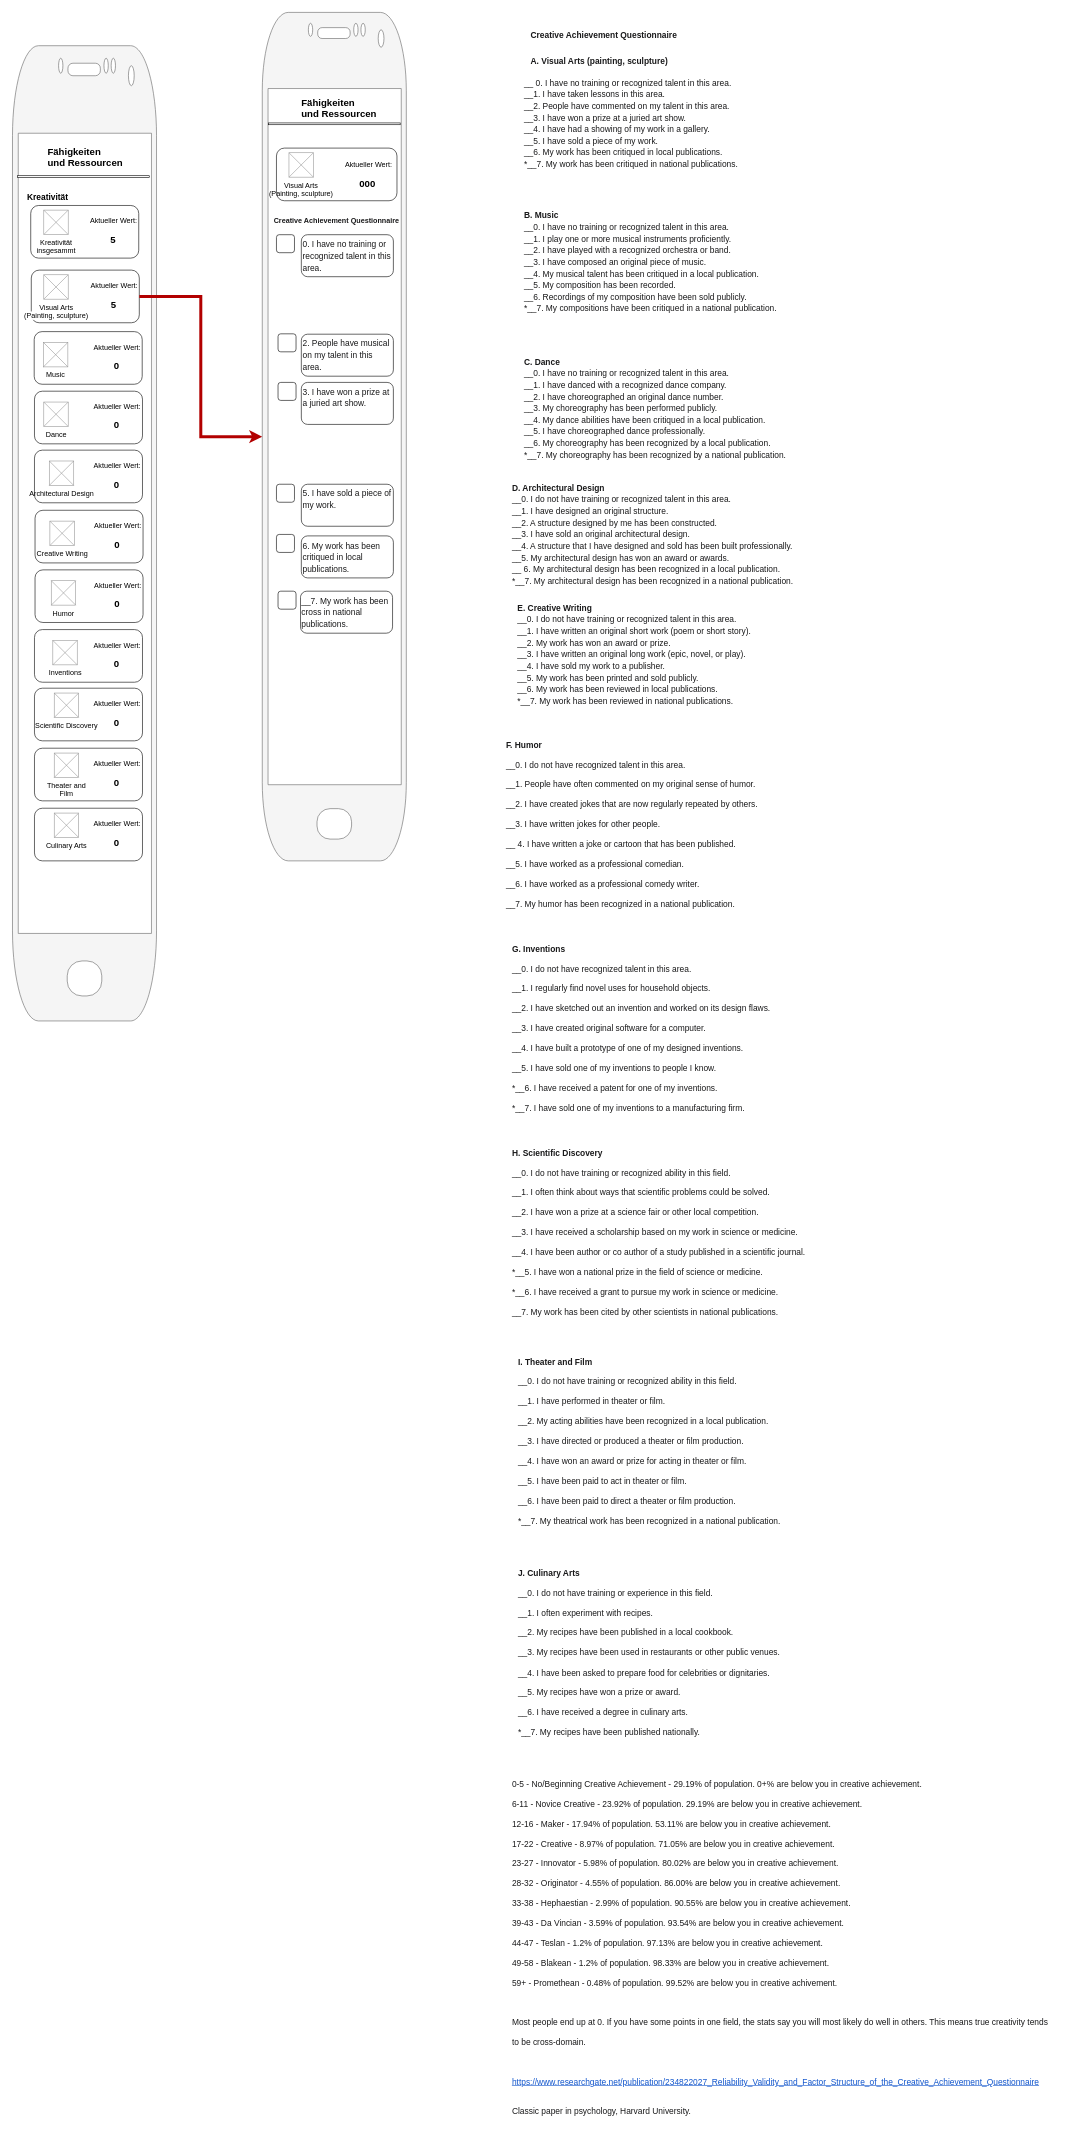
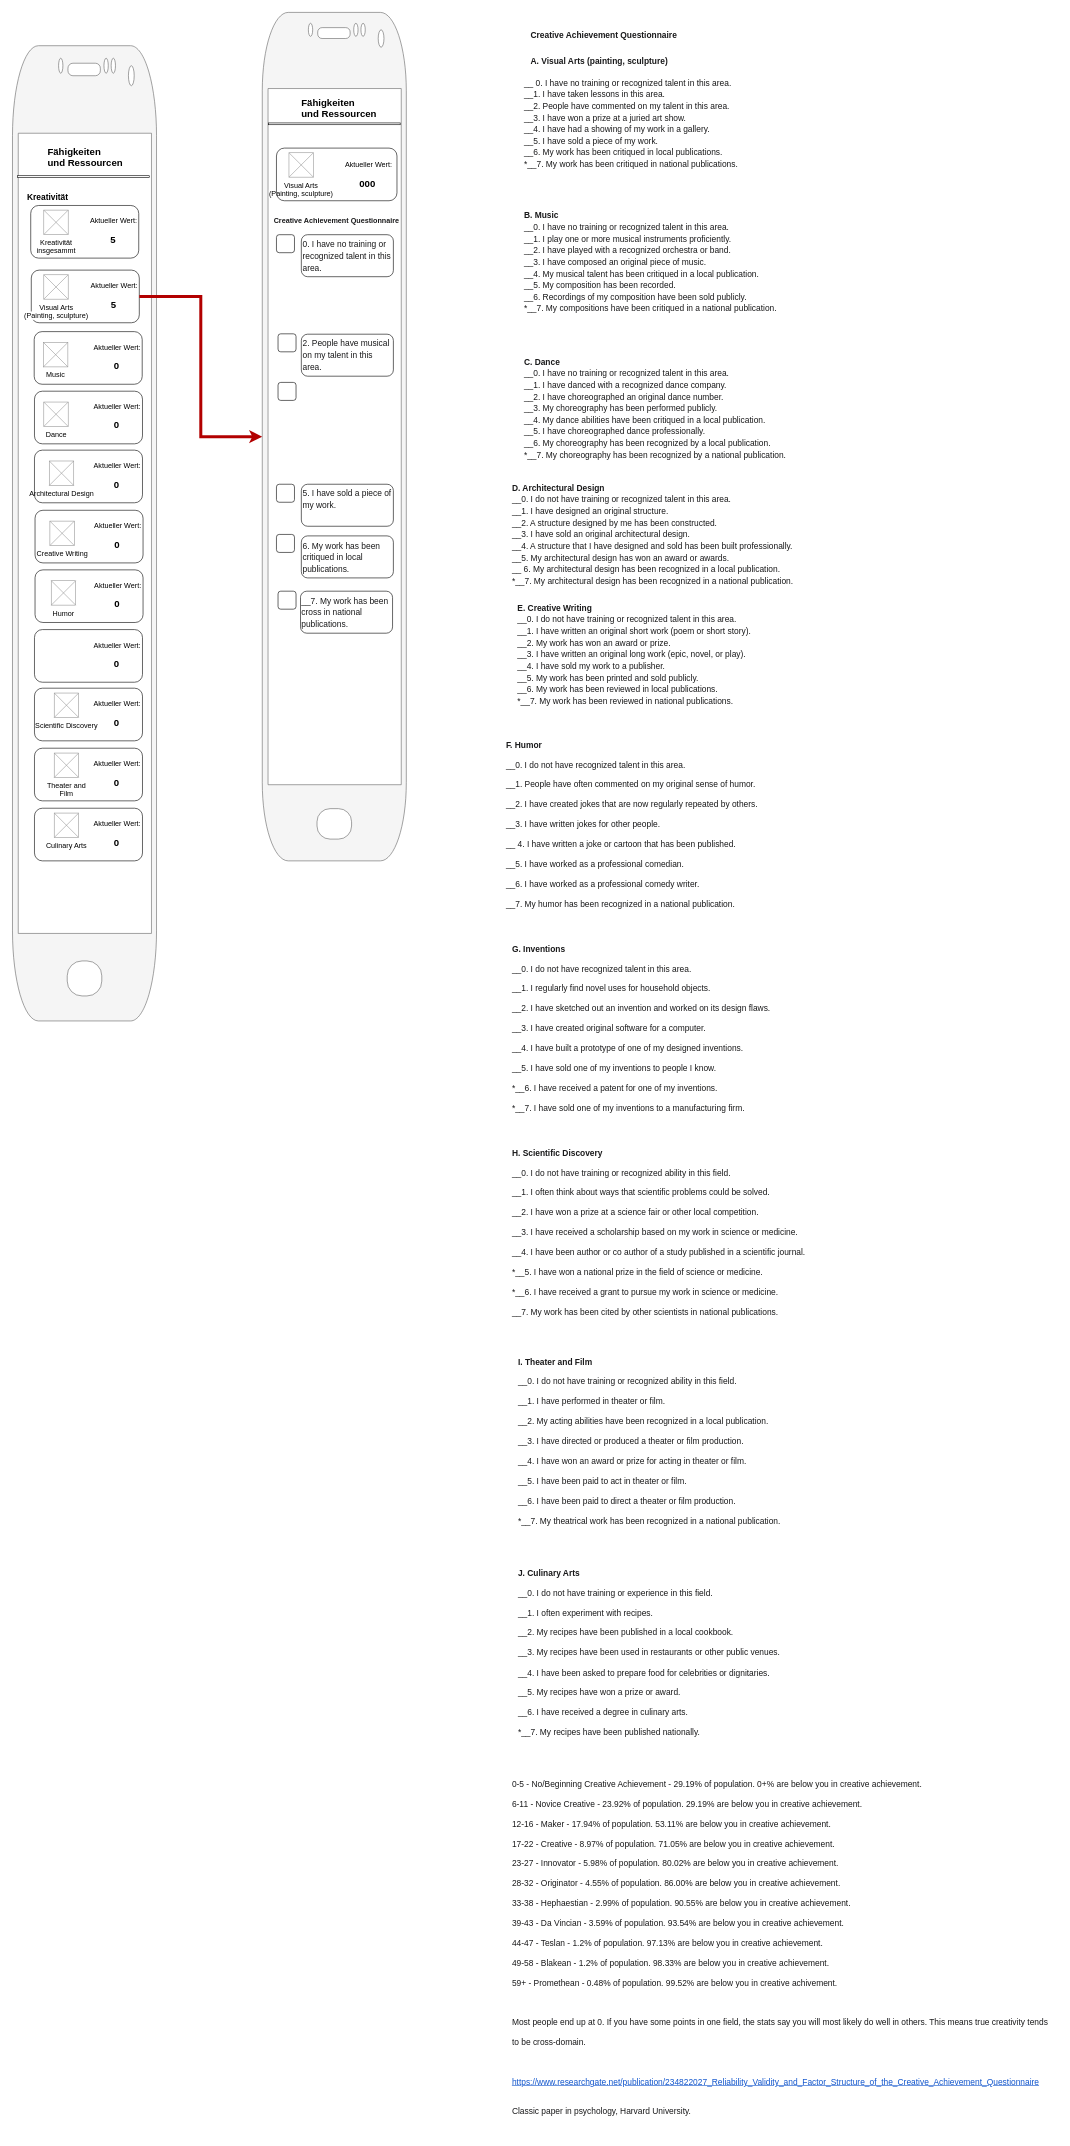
node "3. I have won a prize at a juried art show.": removed
node "Inventions": removed
